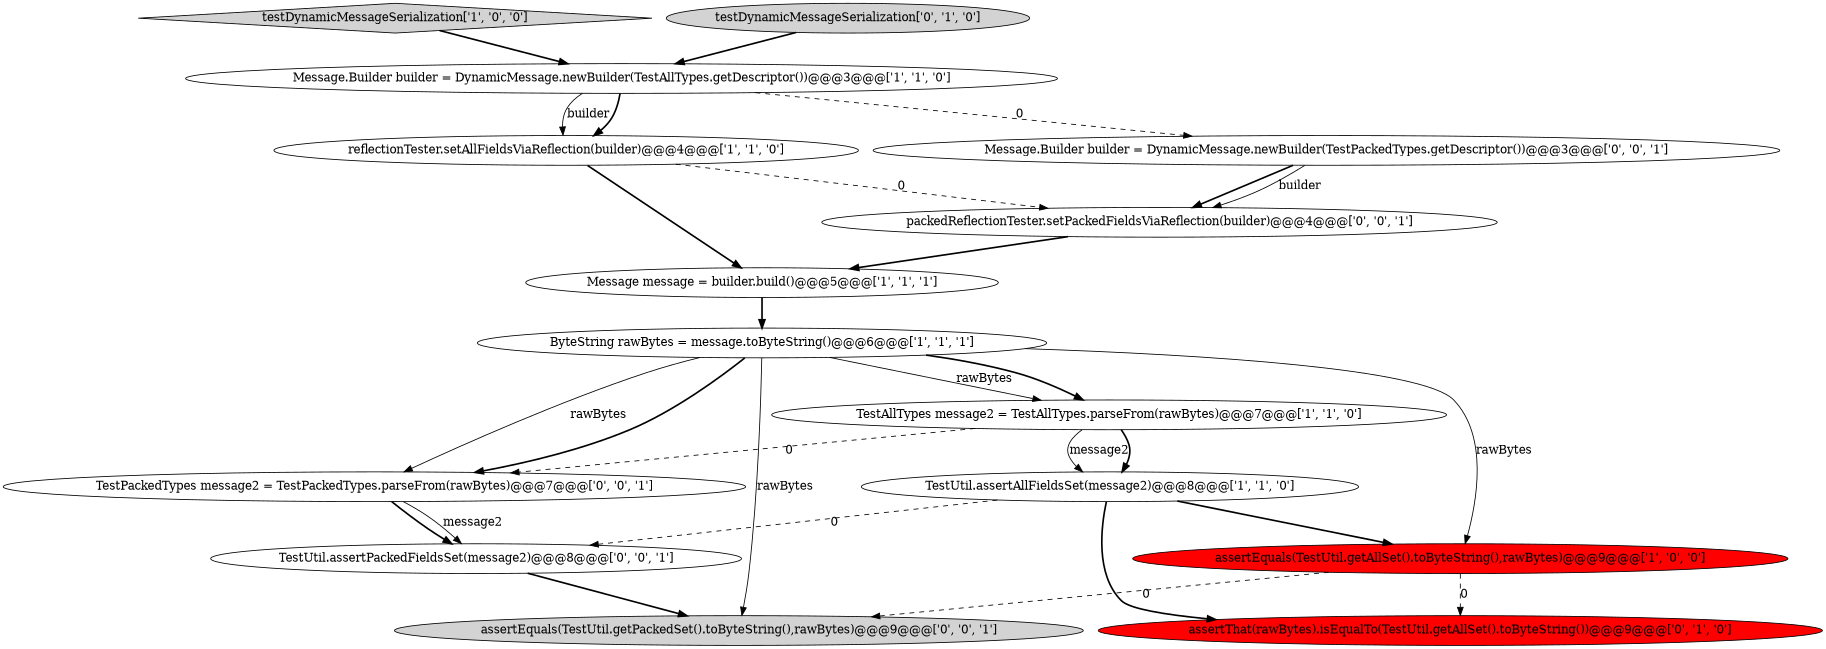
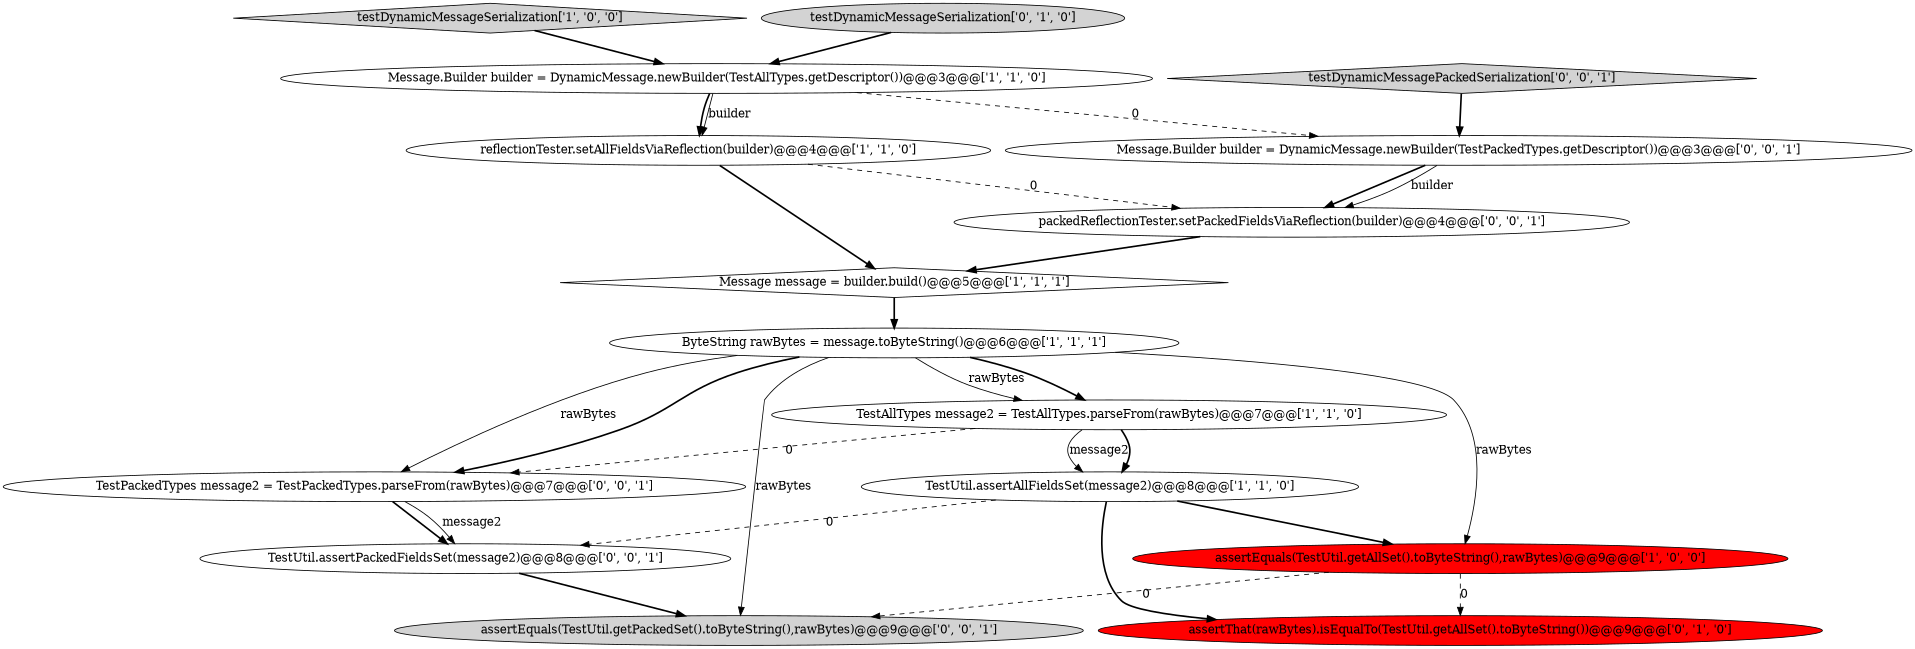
node "testDynamicMessagePackedSerialization['0', '0', '1']": added
node "Message message = builder.build()@@@5@@@['1', '1', '1']": shape ellipse -> diamond
